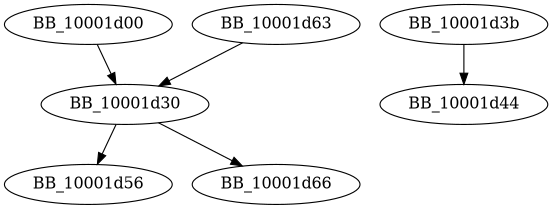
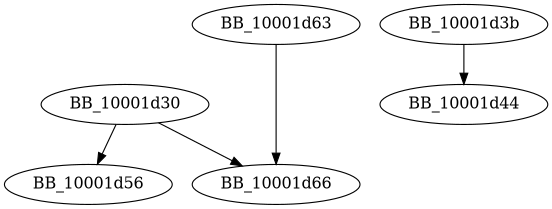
node "BB_10001d00": removed
edge "BB_10001d63" -> "BB_10001d30": now "BB_10001d63" -> "BB_10001d66"
